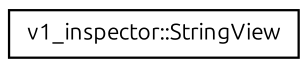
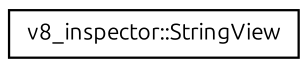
node "v1_inspector::StringView": label "v1_inspector::StringView" -> "v8_inspector::StringView"
